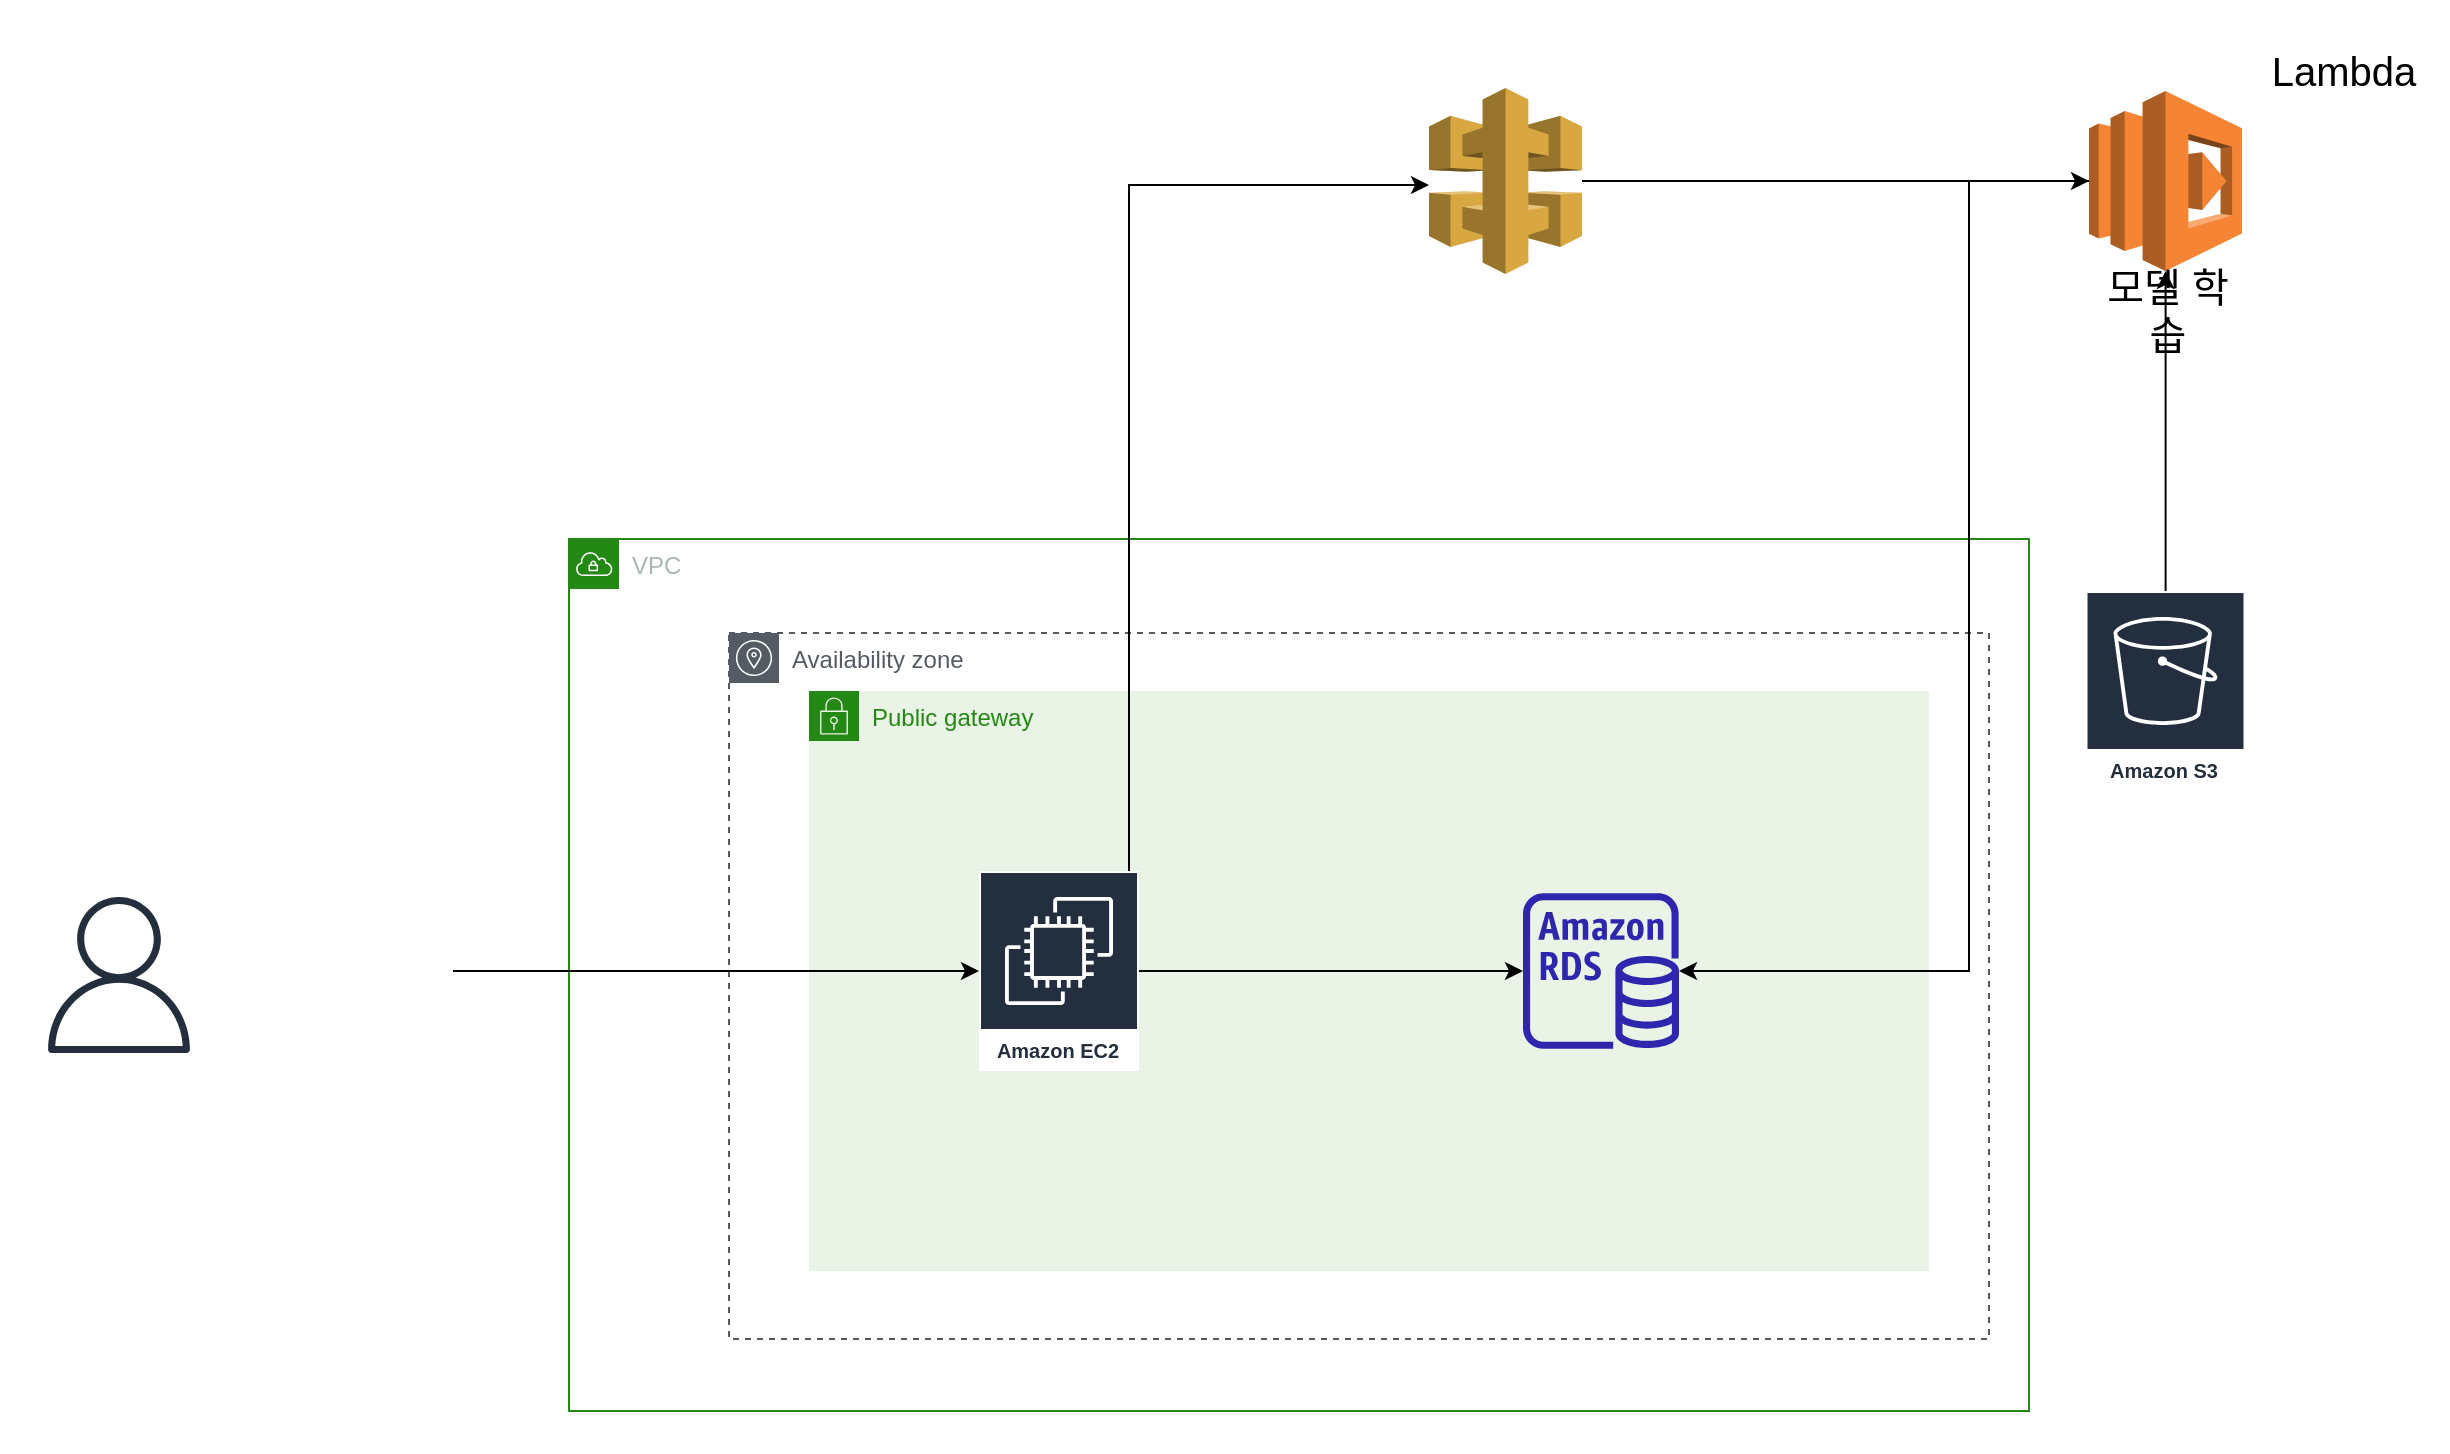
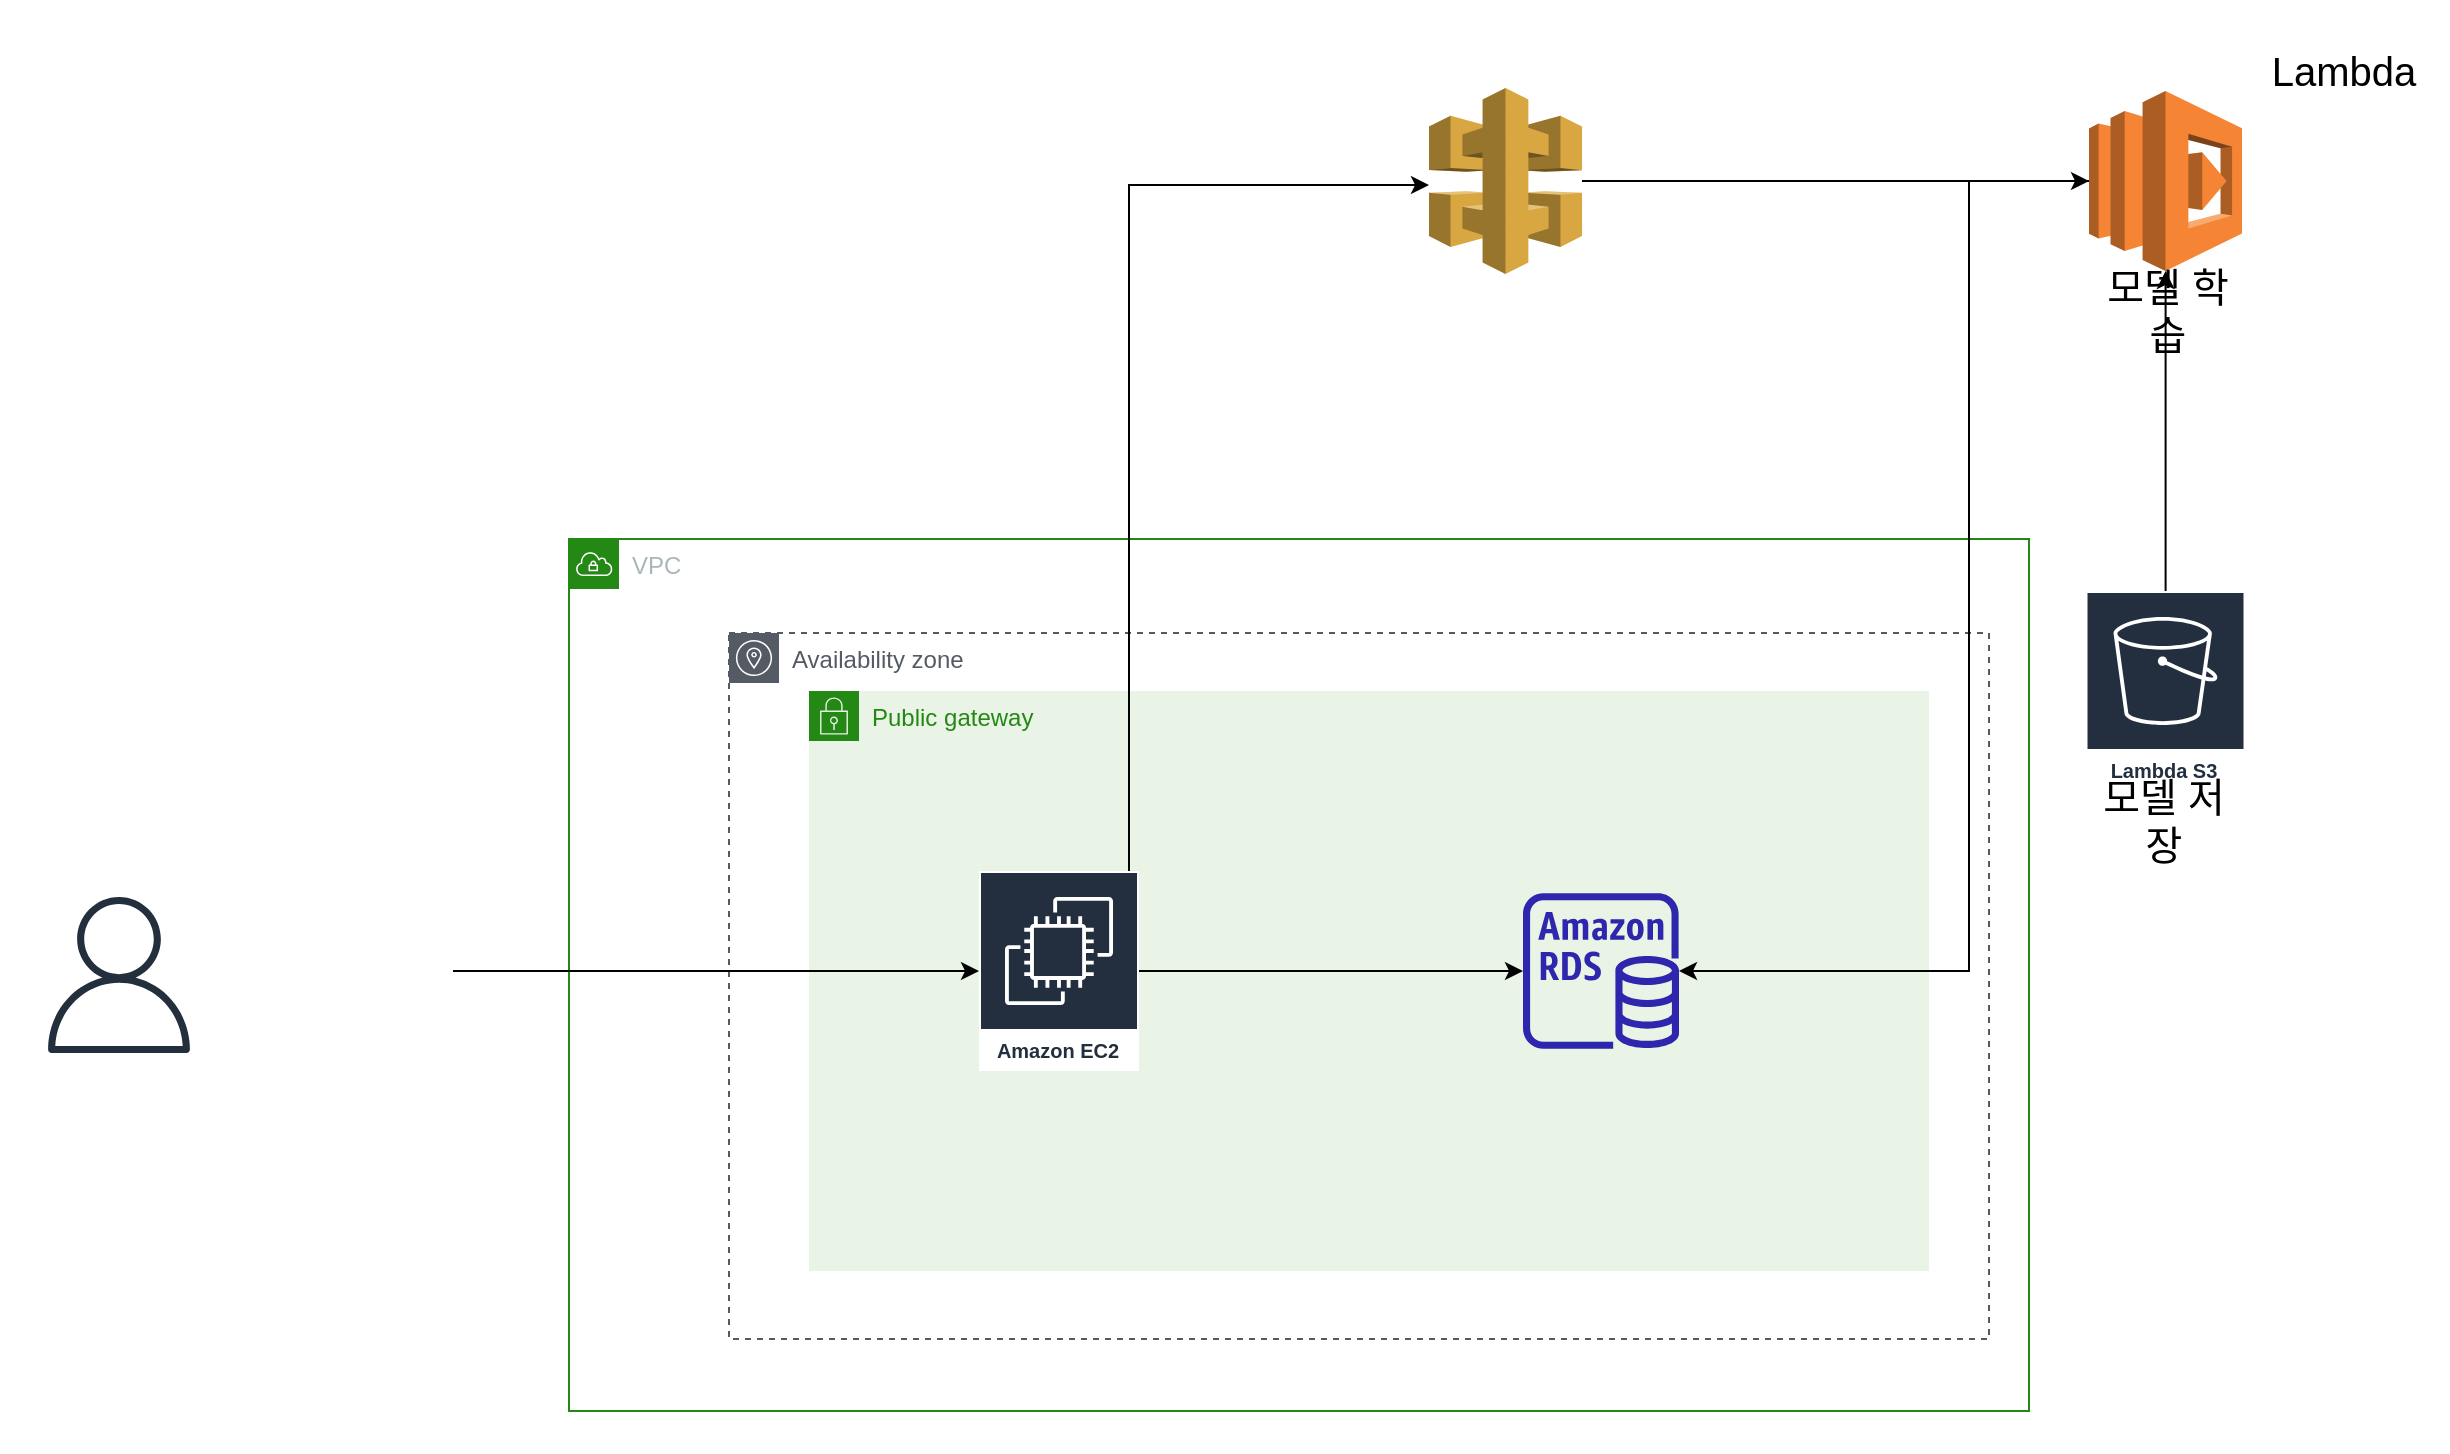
node "Amazon S3": label "Amazon S3" -> "Lambda S3"
node "모델 저장": added
